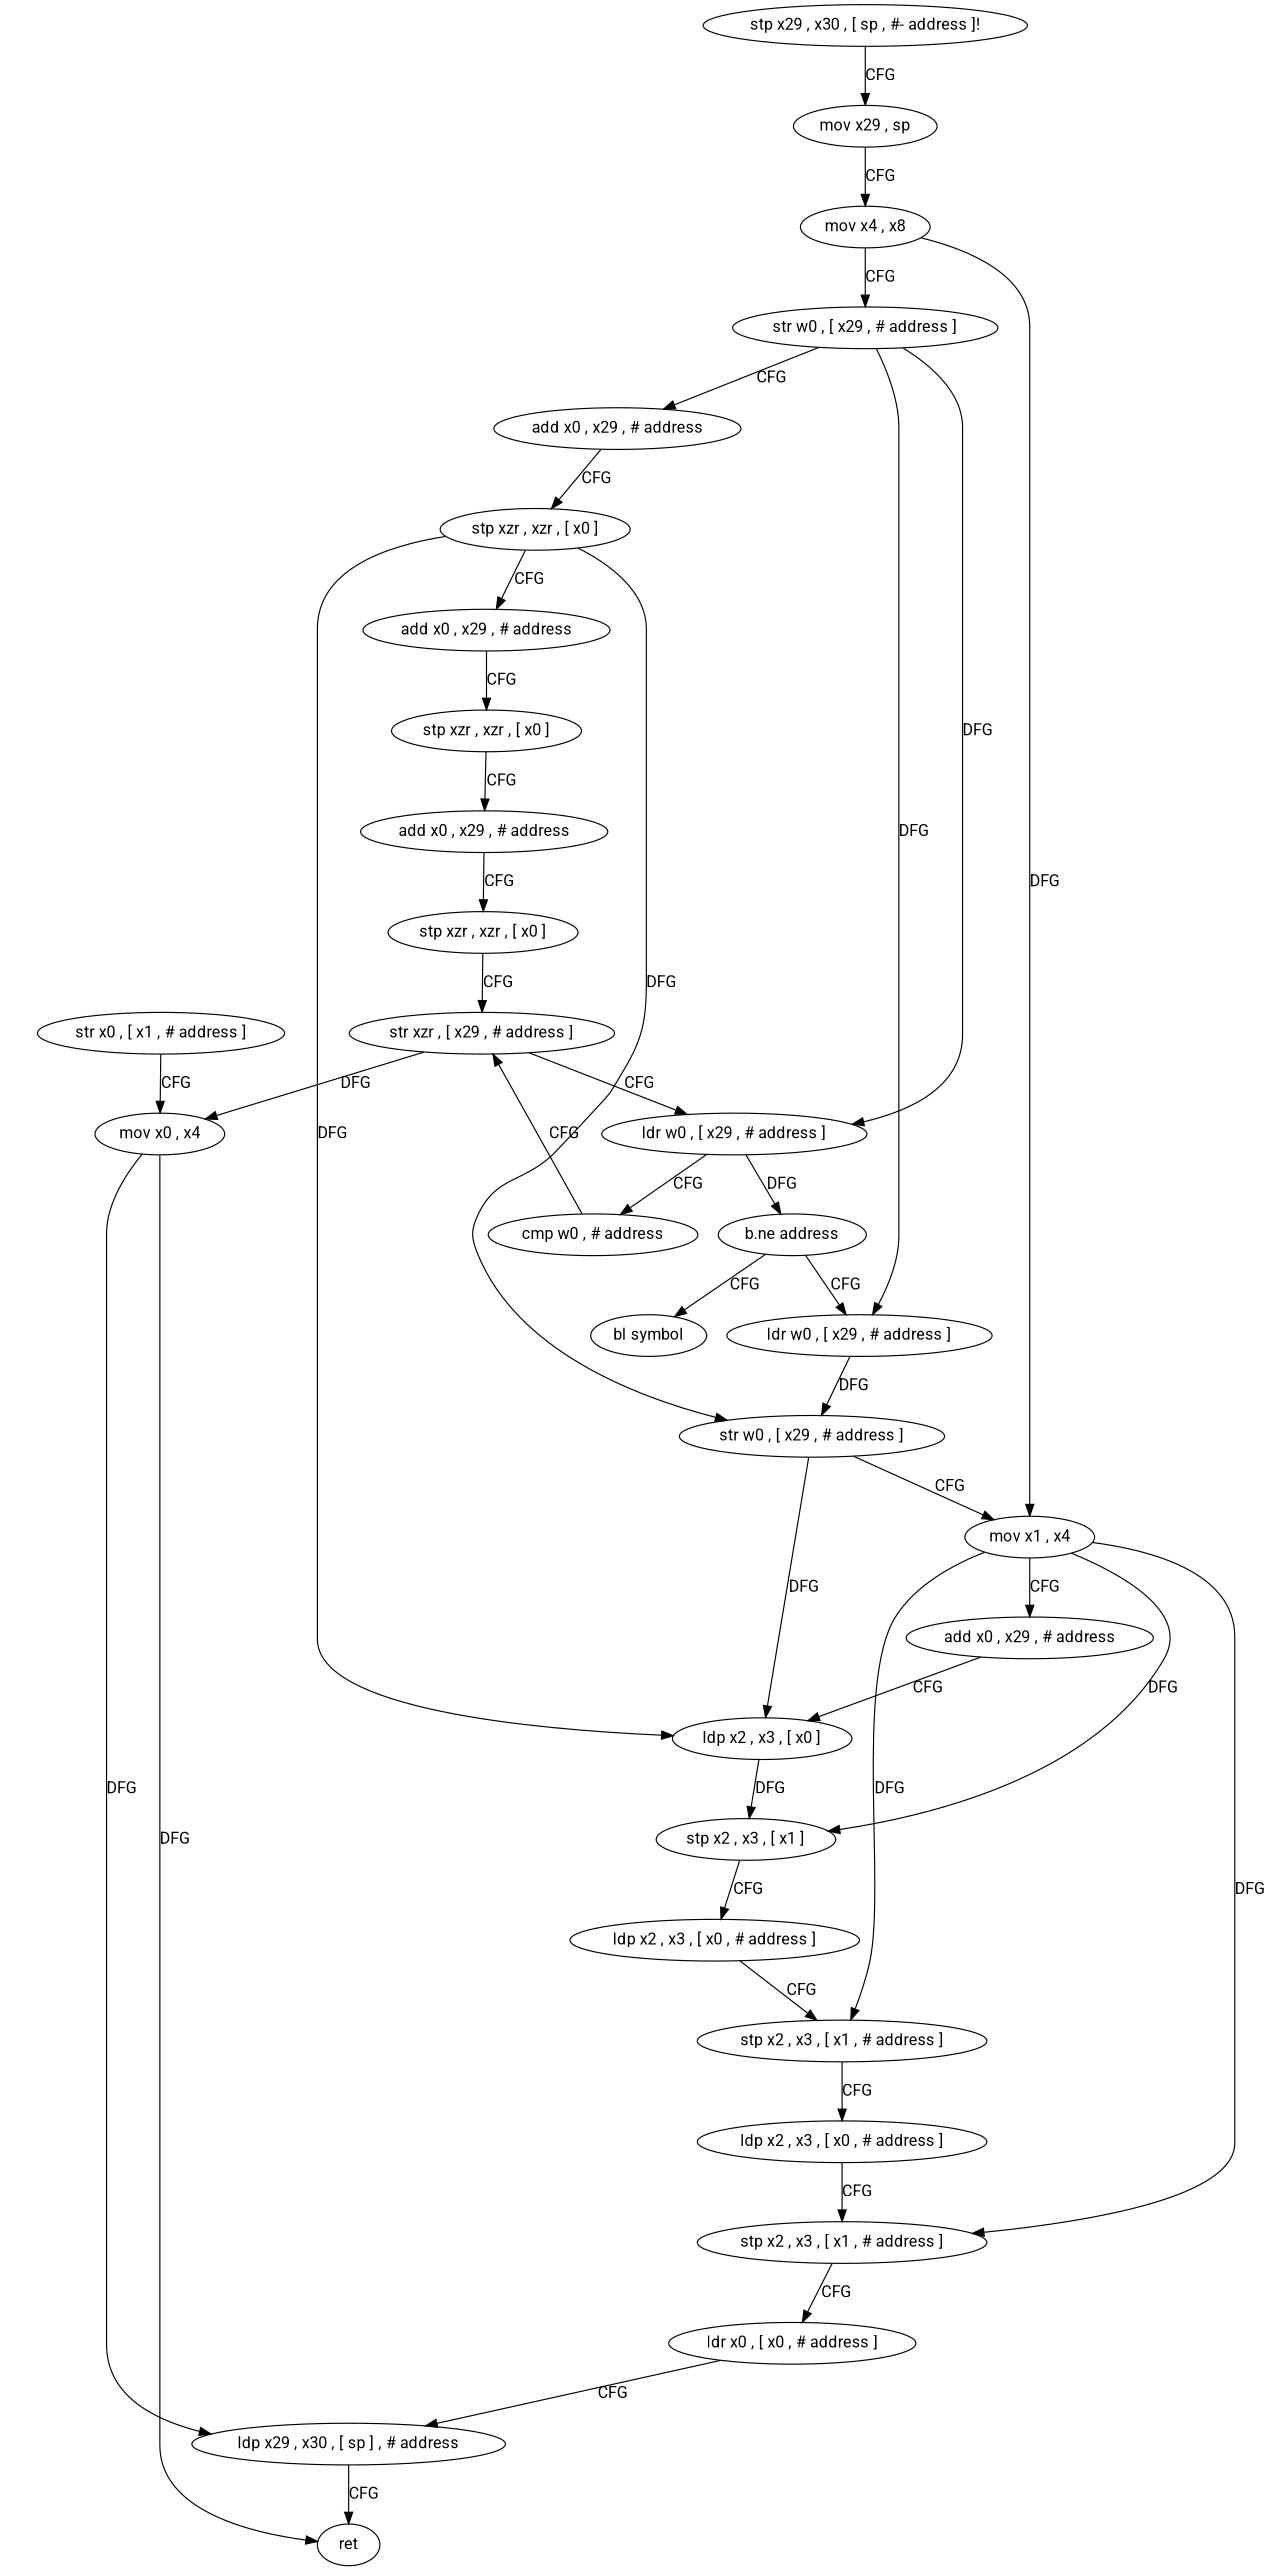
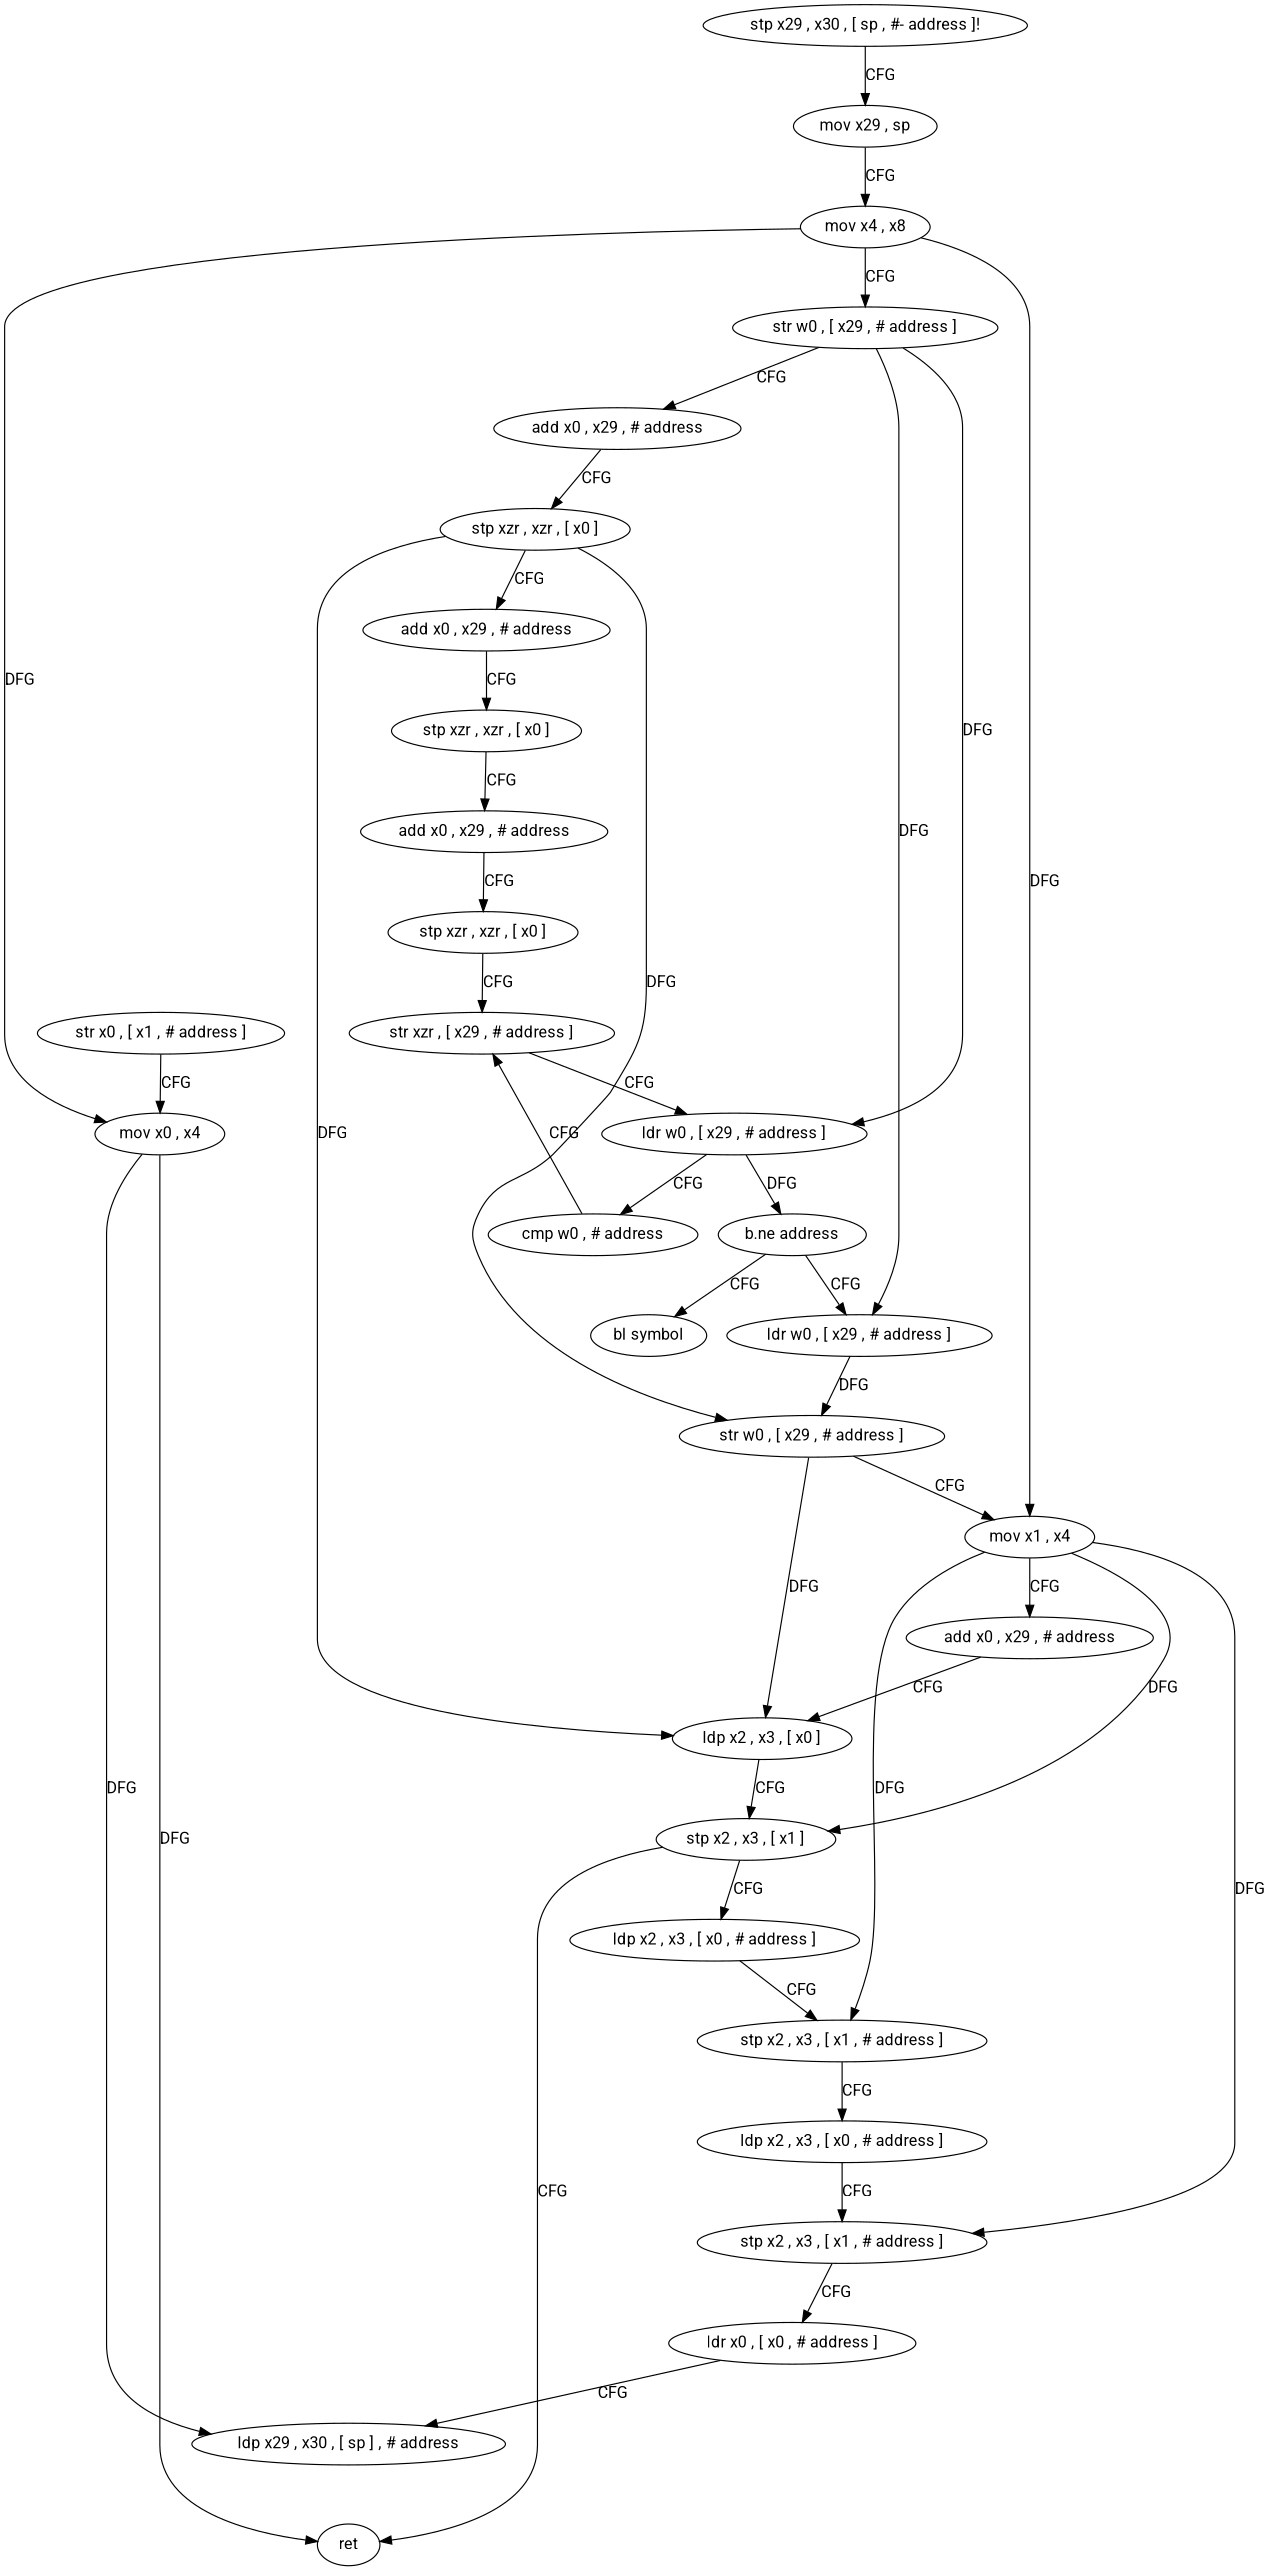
edge "str xzr , [ x29 , # address ]" -> "mov x0 , x4": now "mov x4 , x8" -> "mov x0 , x4"
edge "ldp x2 , x3 , [ x0 ]" -> "stp x2 , x3 , [ x1 ]": label "DFG" -> "CFG"
edge "ldp x29 , x30 , [ sp ] , # address" -> "ret": now "stp x2 , x3 , [ x1 ]" -> "ret"
